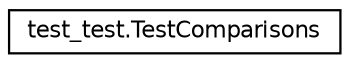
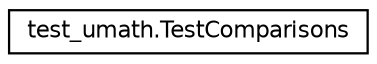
node "test_test.TestComparisons": label "test_test.TestComparisons" -> "test_umath.TestComparisons"
